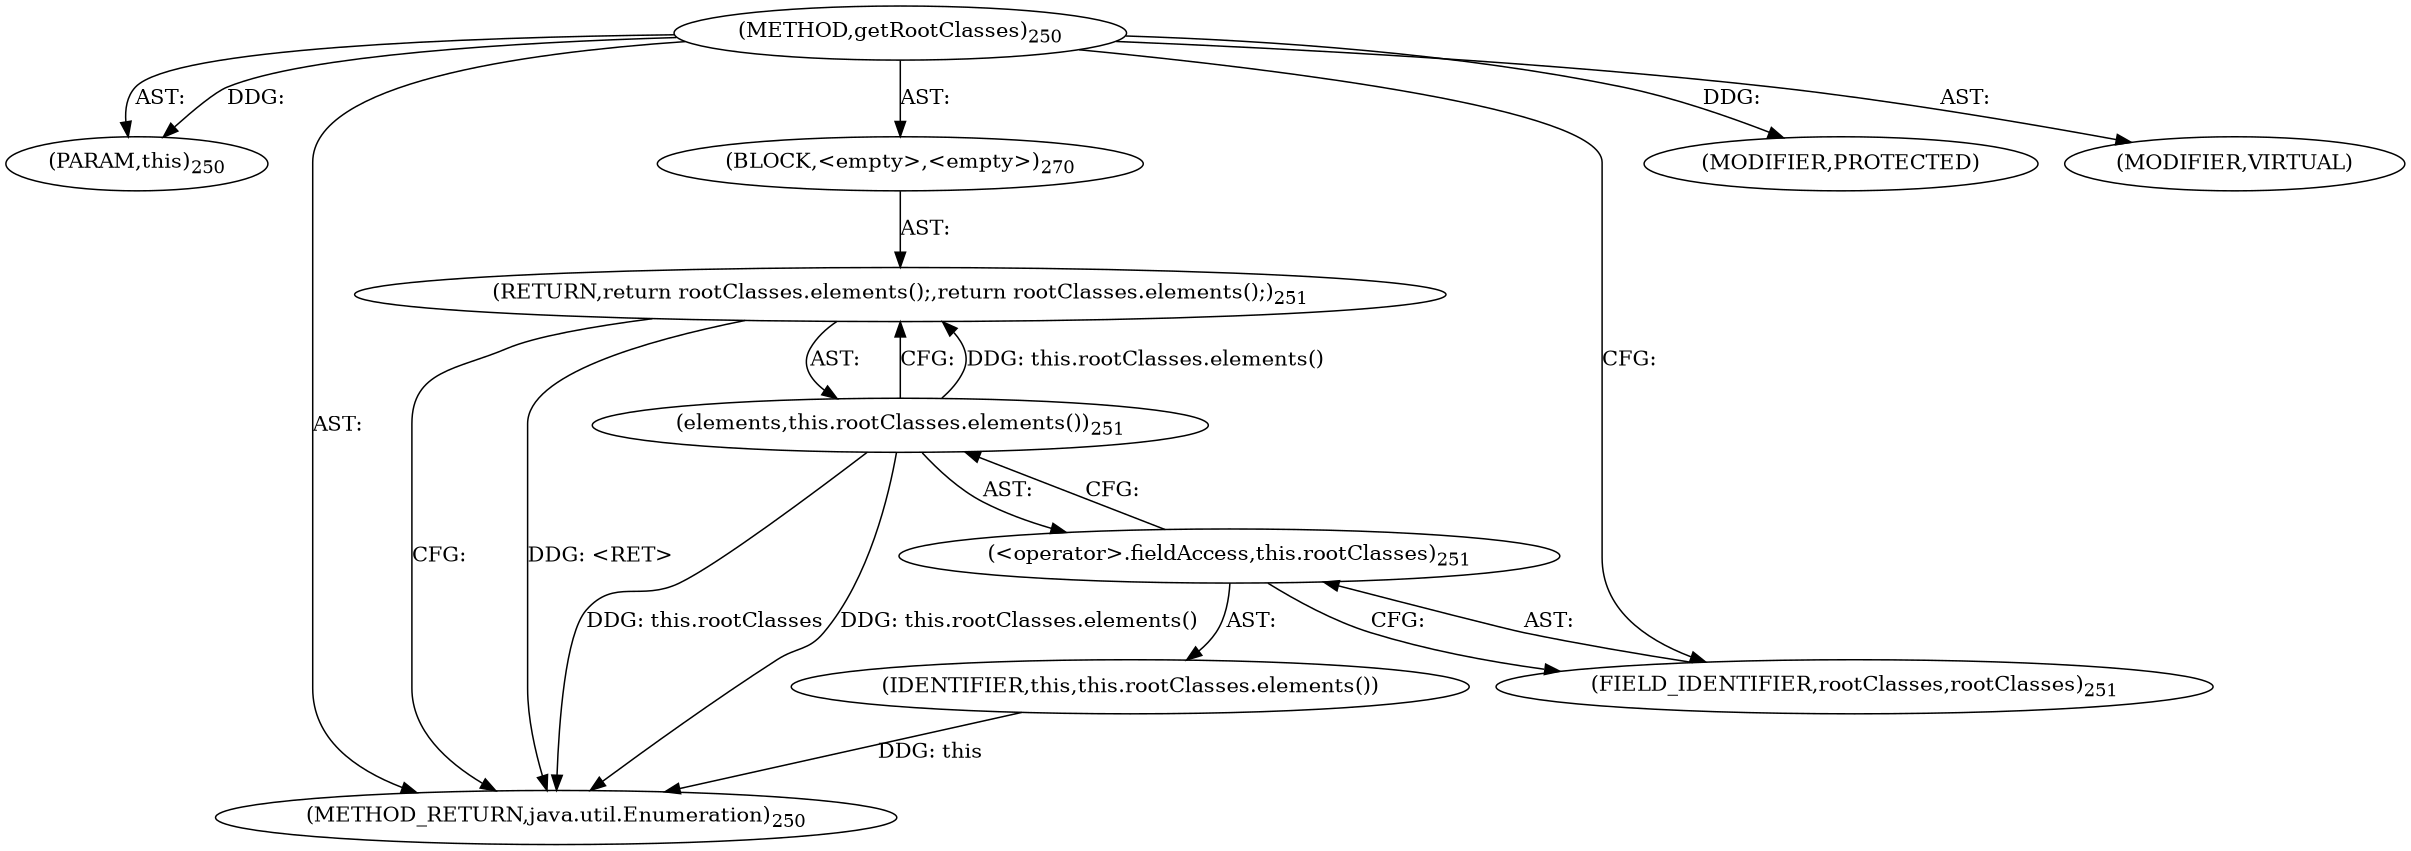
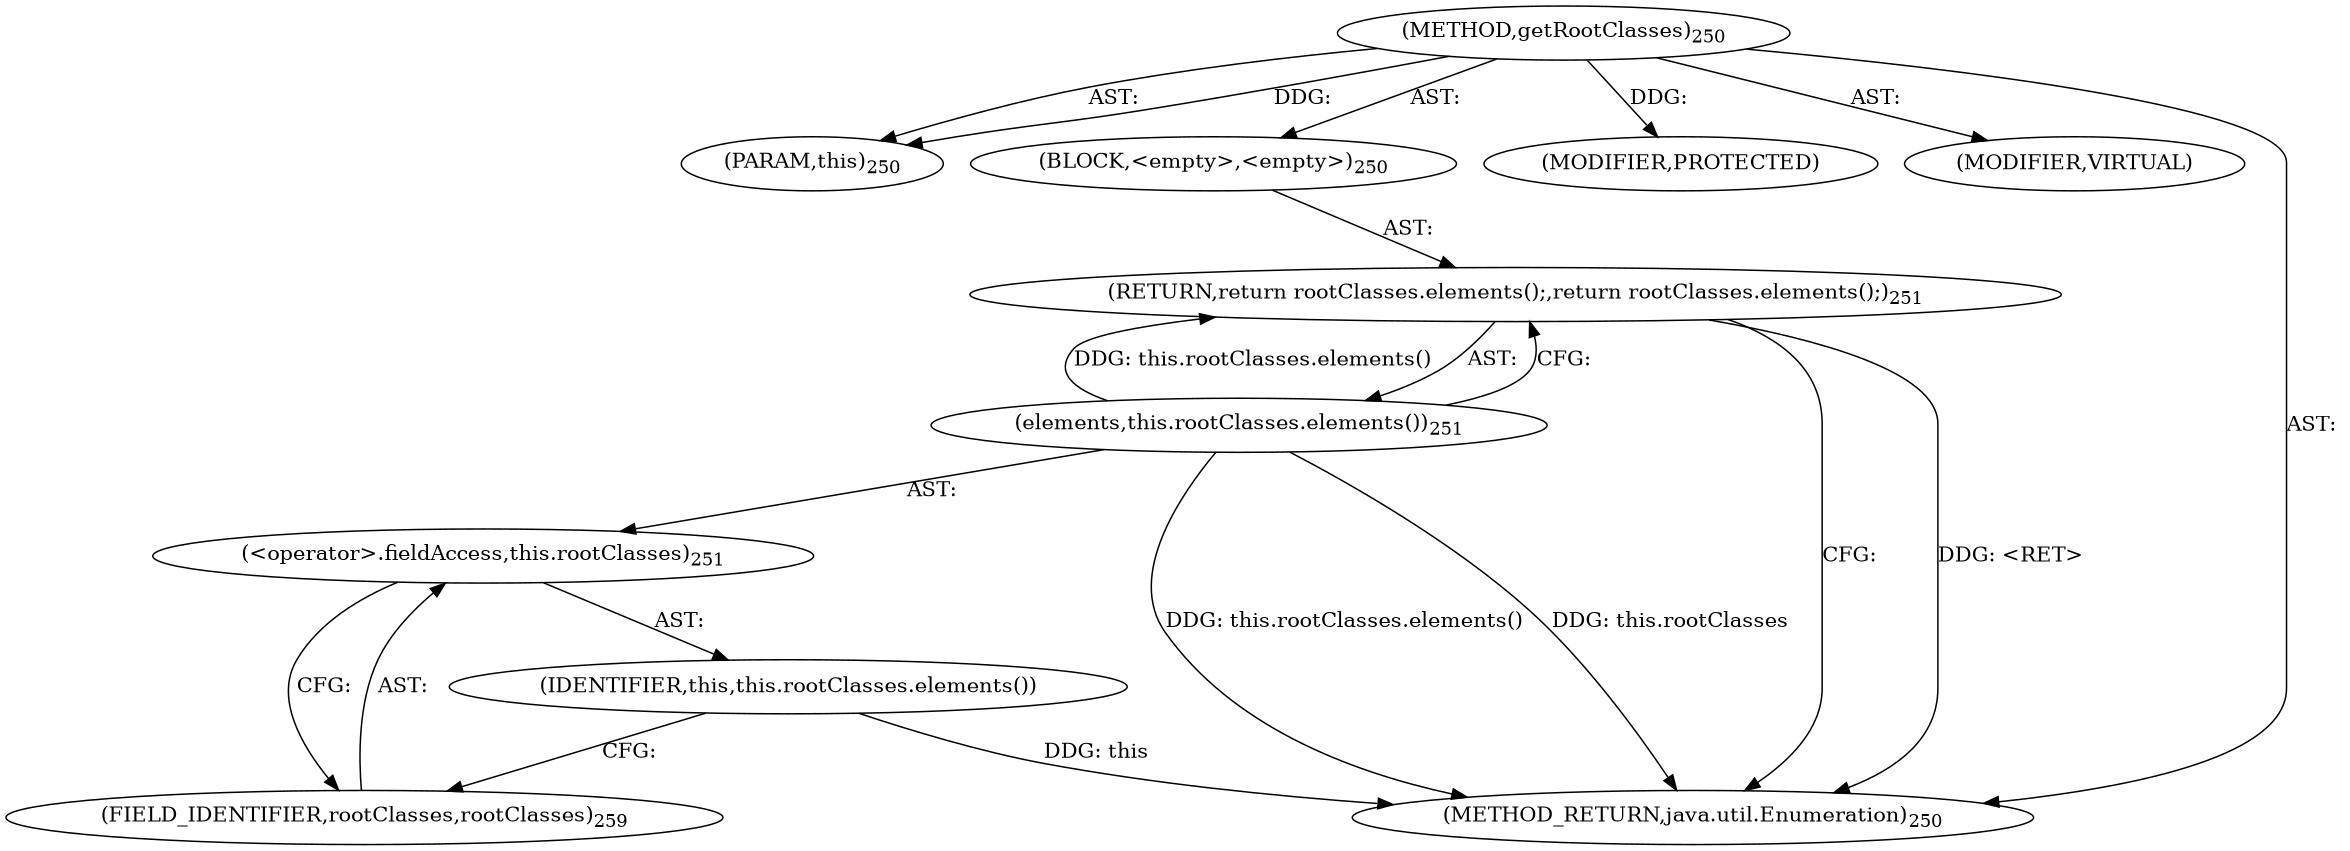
edge "(METHOD,getRootClasses)" -> "(FIELD_IDENTIFIER,rootClasses,rootClasses)": now "(IDENTIFIER,this,this.rootClasses.elements())" -> "(FIELD_IDENTIFIER,rootClasses,rootClasses)"
node "(BLOCK,<empty>,<empty>)": text "270" -> "250"
edge "(<operator>.fieldAccess,this.rootClasses)" -> "(elements,this.rootClasses.elements())": removed, label "CFG:"
node "(FIELD_IDENTIFIER,rootClasses,rootClasses)": text "251" -> "259"
